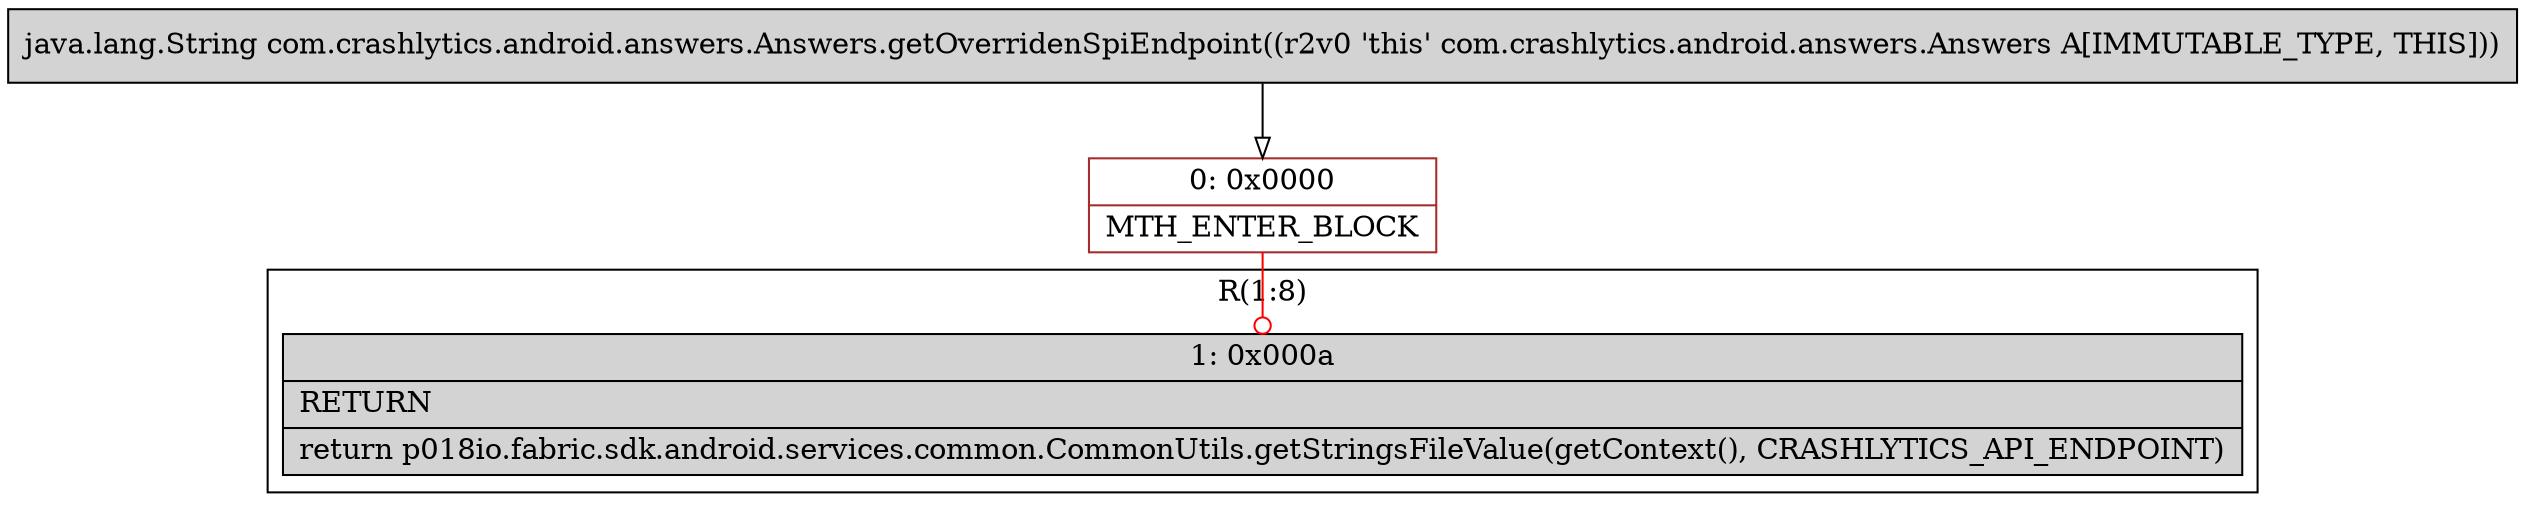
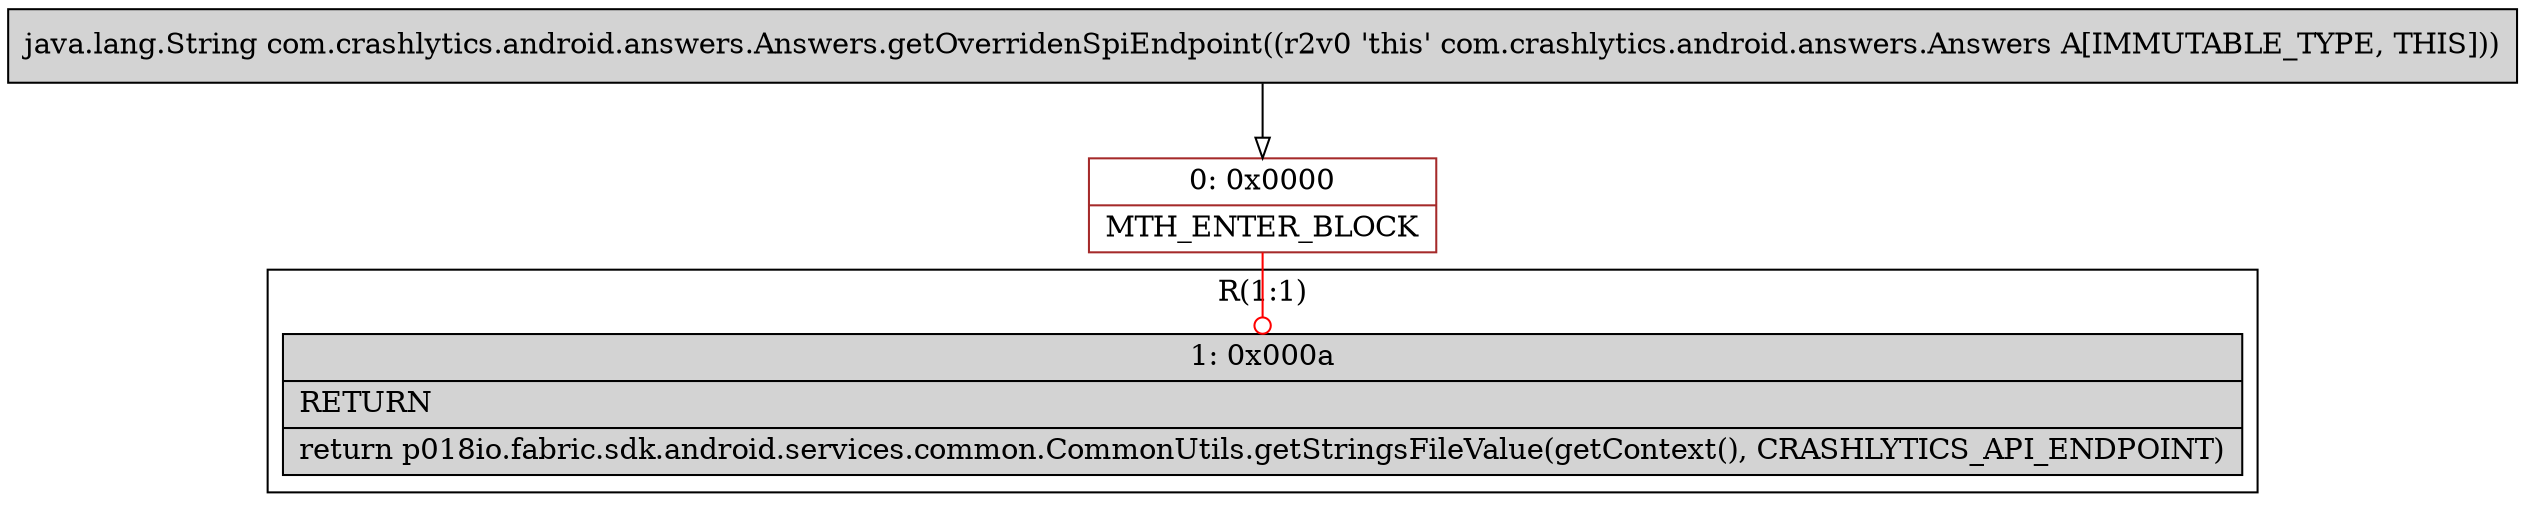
cluster "R(1:8)": label "R(1:8)" -> "R(1:1)"
